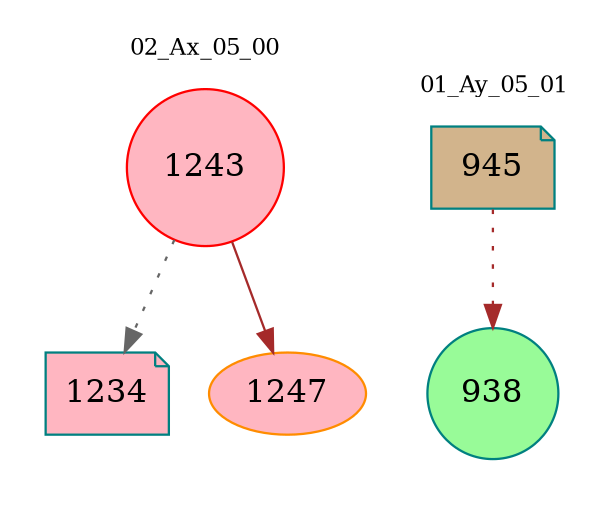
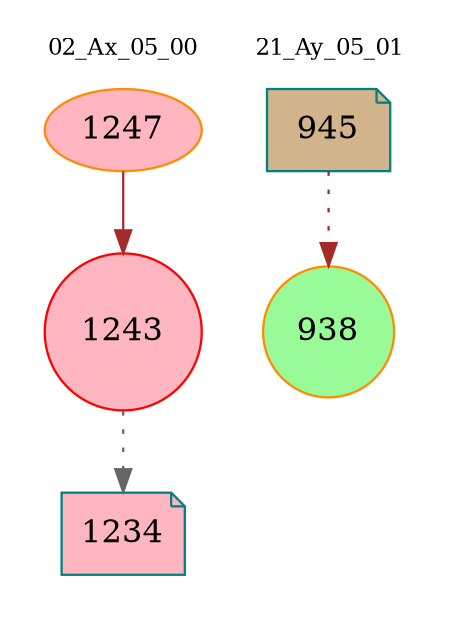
cluster "01_Ay_05_01": label "01_Ay_05_01" -> "21_Ay_05_01"
edge "1243" -> "1247": reversed
node "938": color teal -> darkorange
